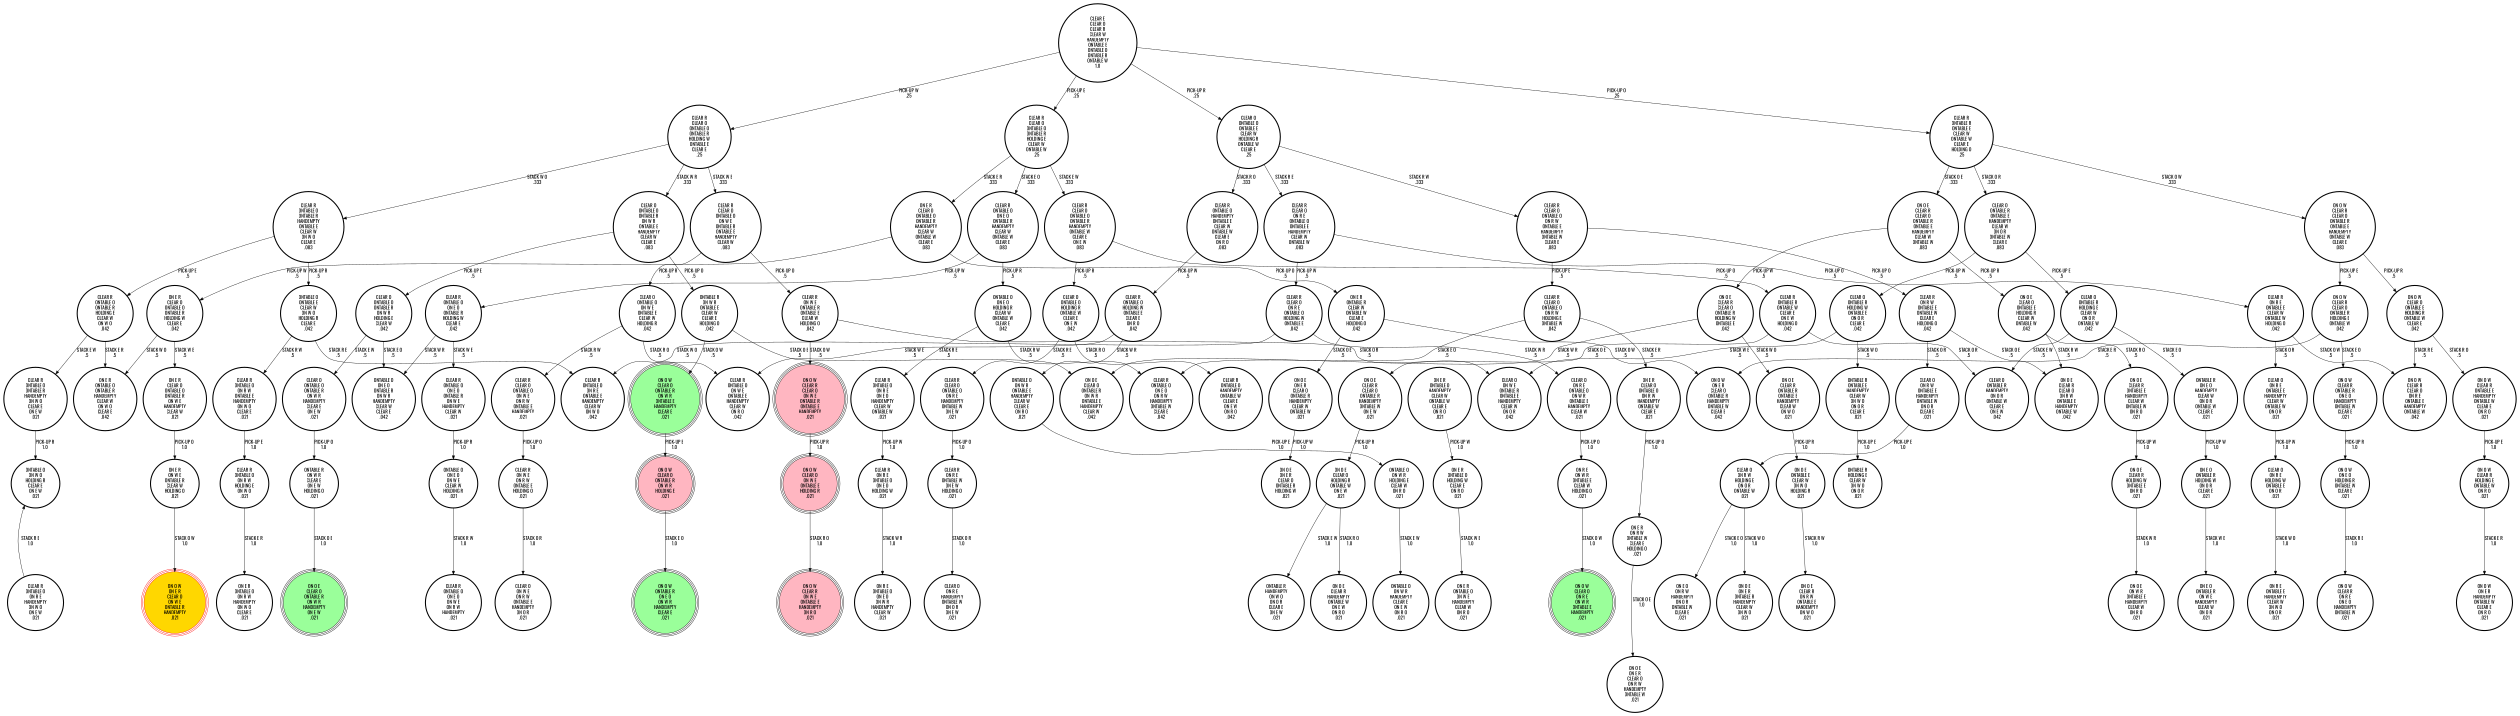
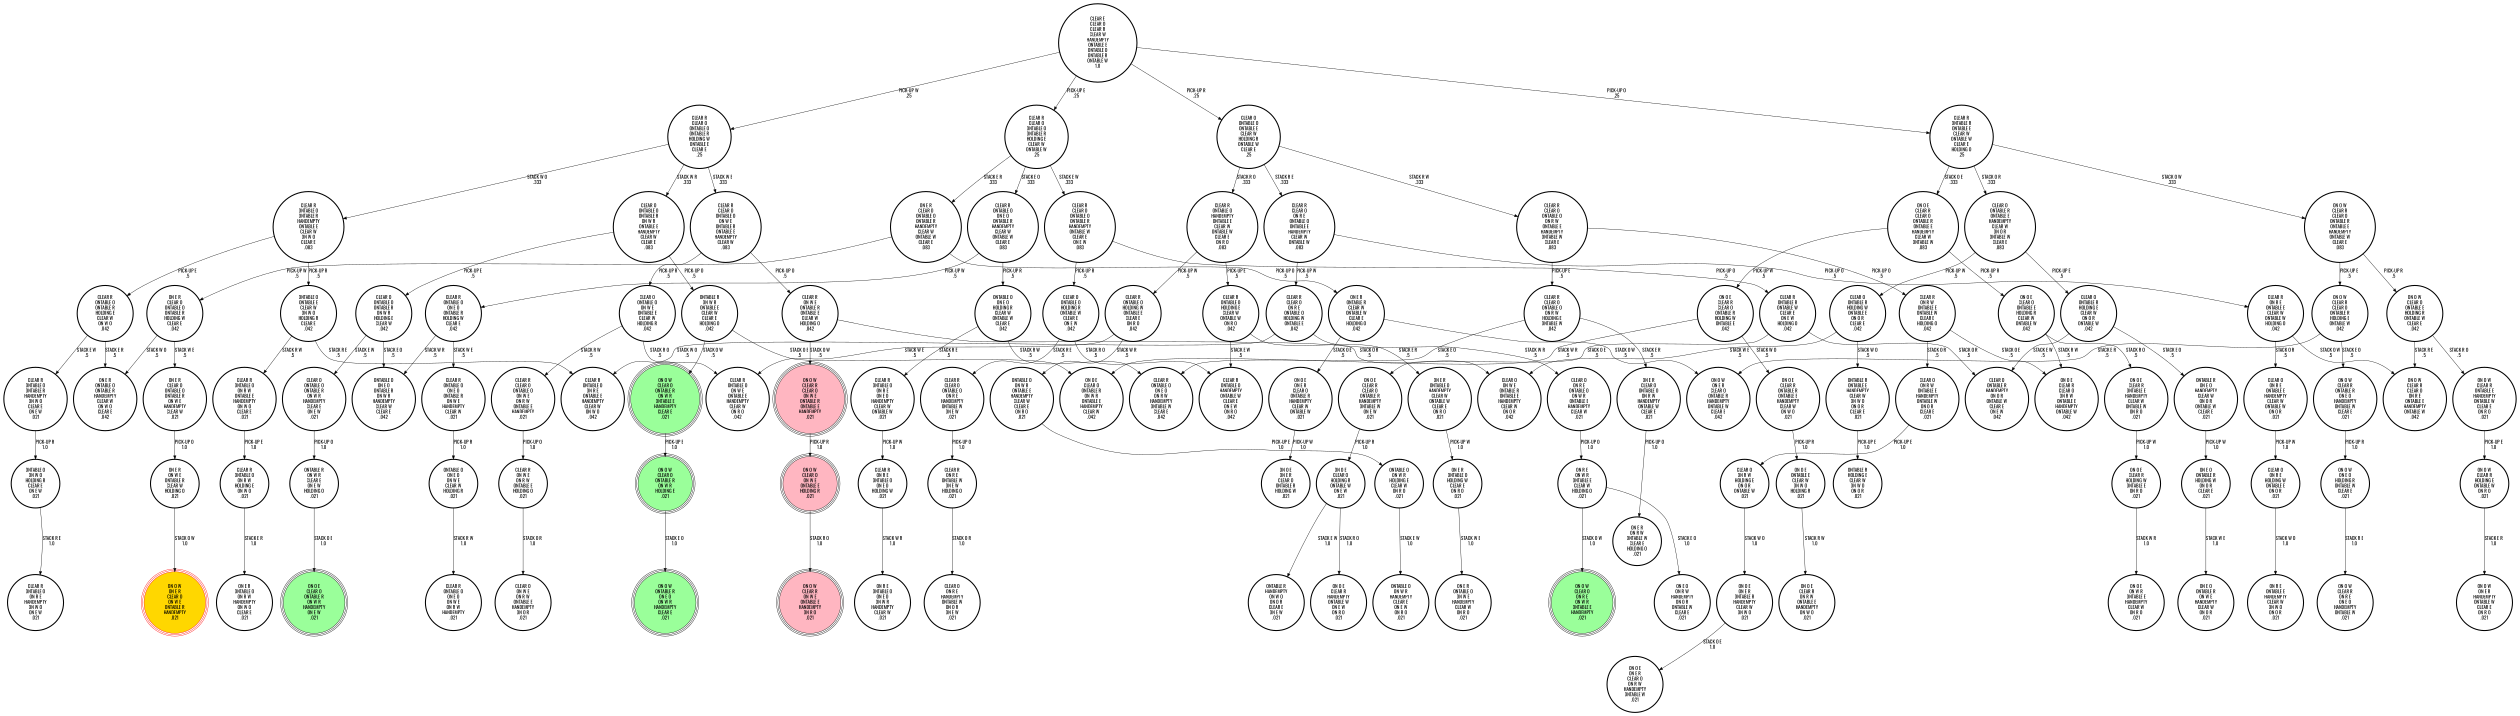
node "CLEAR R ONTABLE O HOLDING E CLEAR W ONTABLE W ON R O .042": added
node "ON O W CLEAR O ONTABLE R ON W R HOLDING E .021": fillcolor lightpink -> palegreen1
edge "CLEAR O ON R W HOLDING E ON O R ONTABLE W .021" -> "ON E O ON R W HANDEMPTY ON O R ONTABLE W CLEAR E .021": now "ON R E ON W R ONTABLE E CLEAR W HOLDING O .021" -> "ON E O ON R W HANDEMPTY ON O R ONTABLE W CLEAR E .021"
edge "CLEAR R ONTABLE O ON R E HANDEMPTY ON W O ON E W .021" -> "ONTABLE O ON W O HOLDING R CLEAR E ON E W .021": reversed
edge "ON E R ON R W ONTABLE W CLEAR E HOLDING O .021" -> "ON O E ON E R CLEAR O ON R W HANDEMPTY ONTABLE W .021": now "ON O E ON E R ONTABLE R HANDEMPTY CLEAR W ON W O .021" -> "ON O E ON E R CLEAR O ON R W HANDEMPTY ONTABLE W .021"
